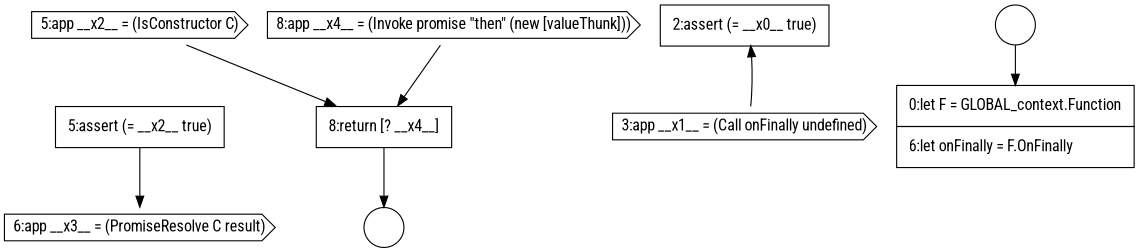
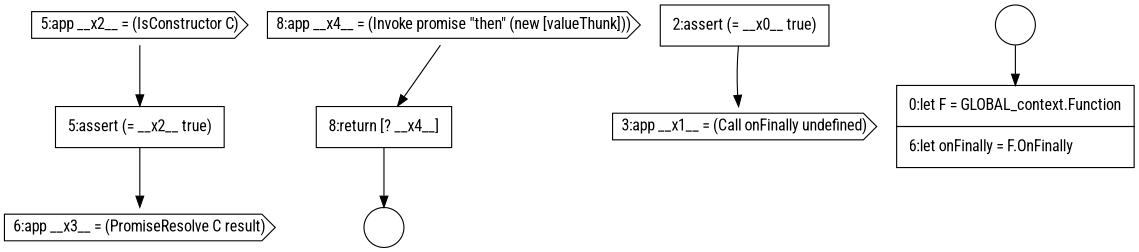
edge "5:app __x2__ = (IsConstructor C)" -> "8:return [? __x4__]": now "5:app __x2__ = (IsConstructor C)" -> "5:assert (= __x2__ true)"
edge "3:app __x1__ = (Call onFinally undefined)" -> "2:assert (= __x0__ true)": reversed
